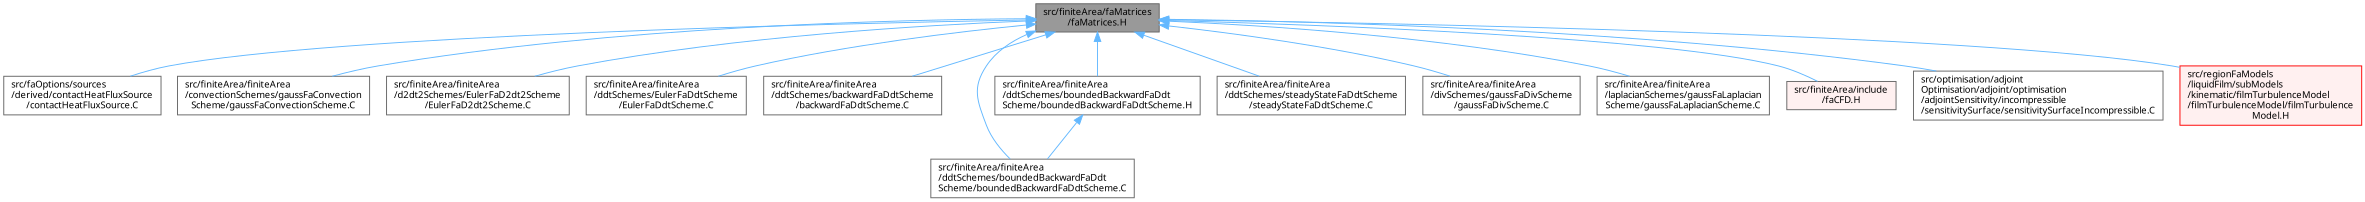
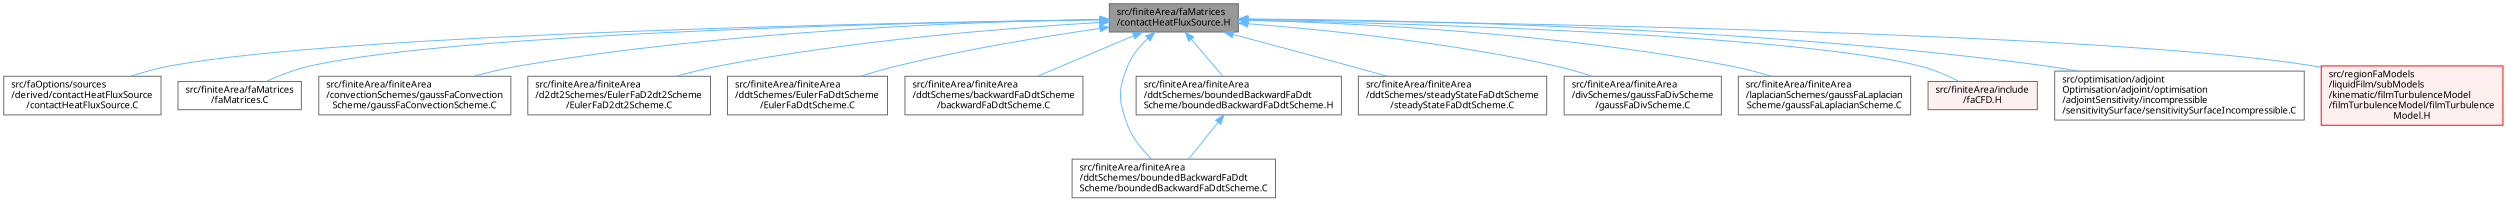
node "src/finiteArea/faMatrices /faMatrices.H": label "src/finiteArea/faMatrices /faMatrices.H" -> "src/finiteArea/faMatrices /contactHeatFluxSource.H"
node "src/finiteArea/faMatrices /faMatrices.C": added
